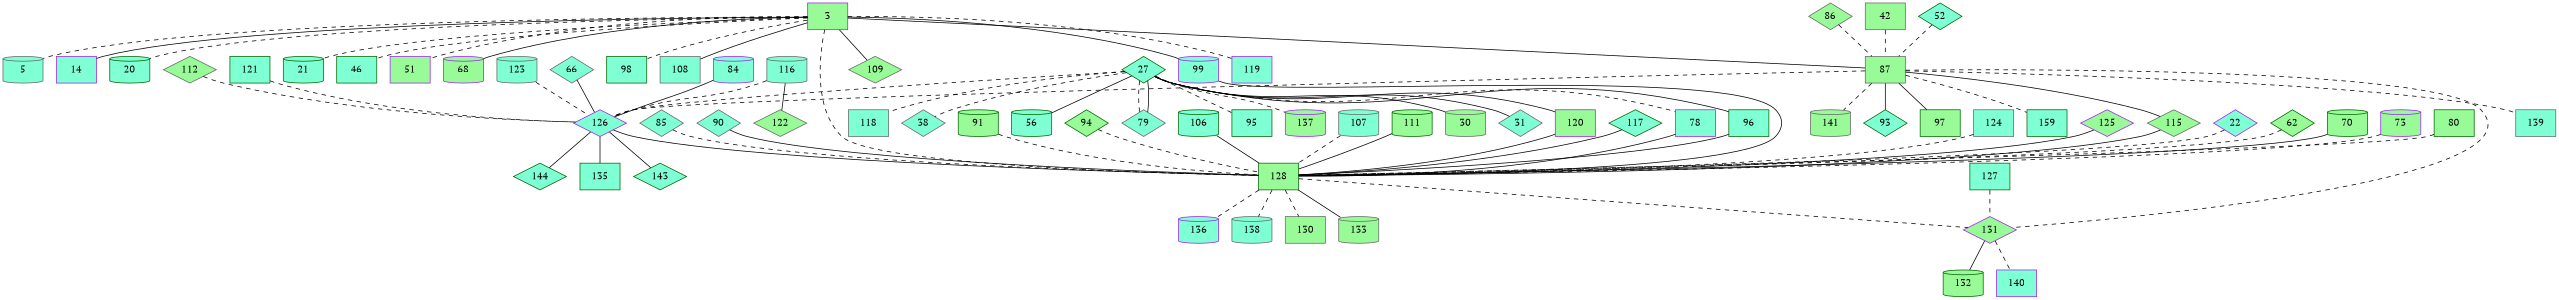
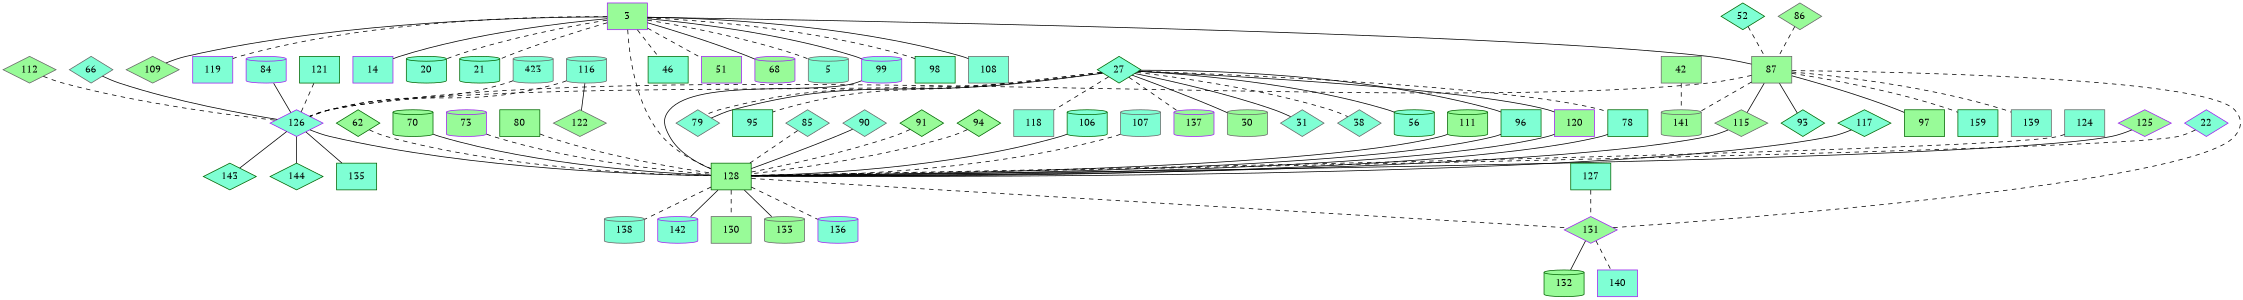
edge "42" -- "87": now "42" -- "141"
node "123": label "123" -> "423"
node "91": shape cylinder -> diamond
node "78": color purple -> darkgreen
node "142": added
